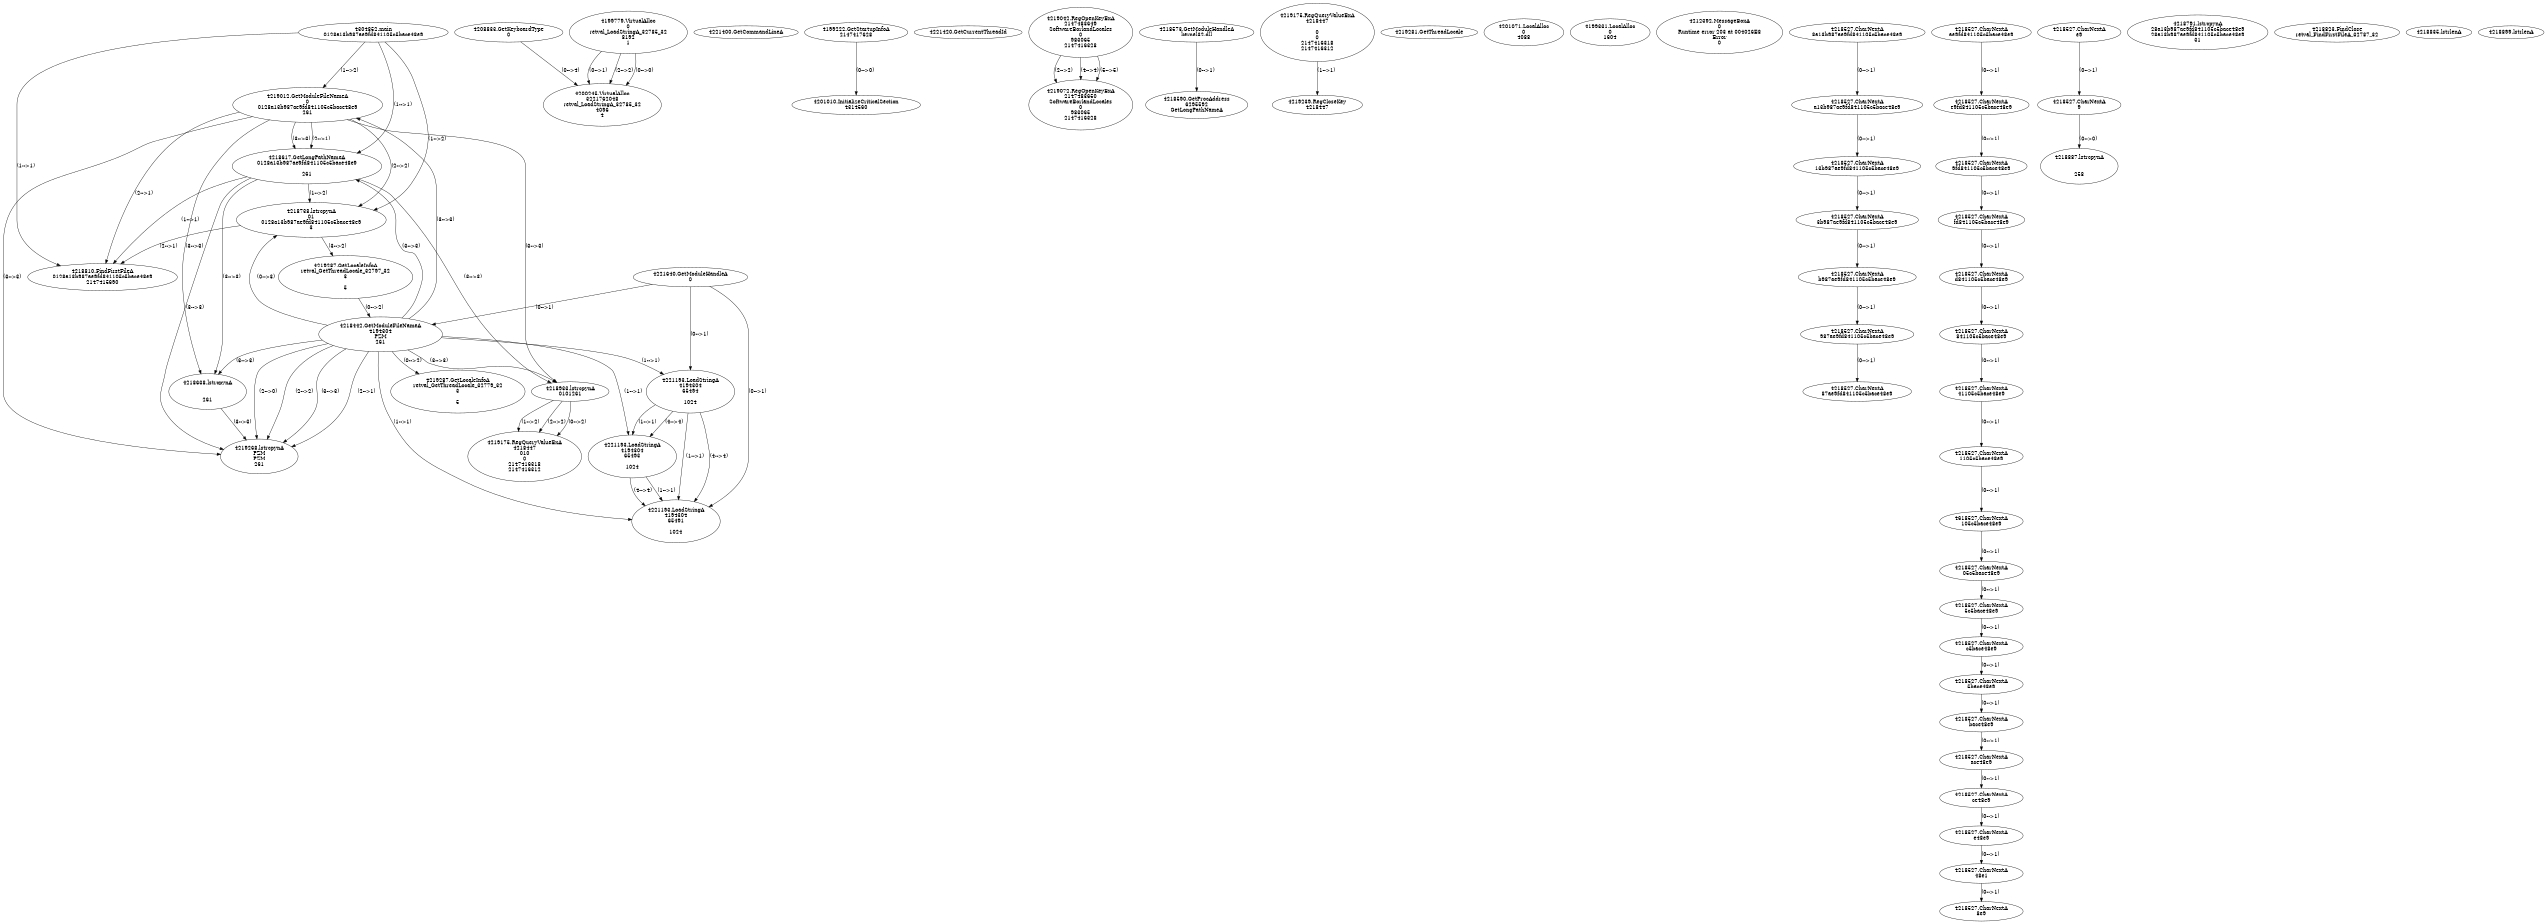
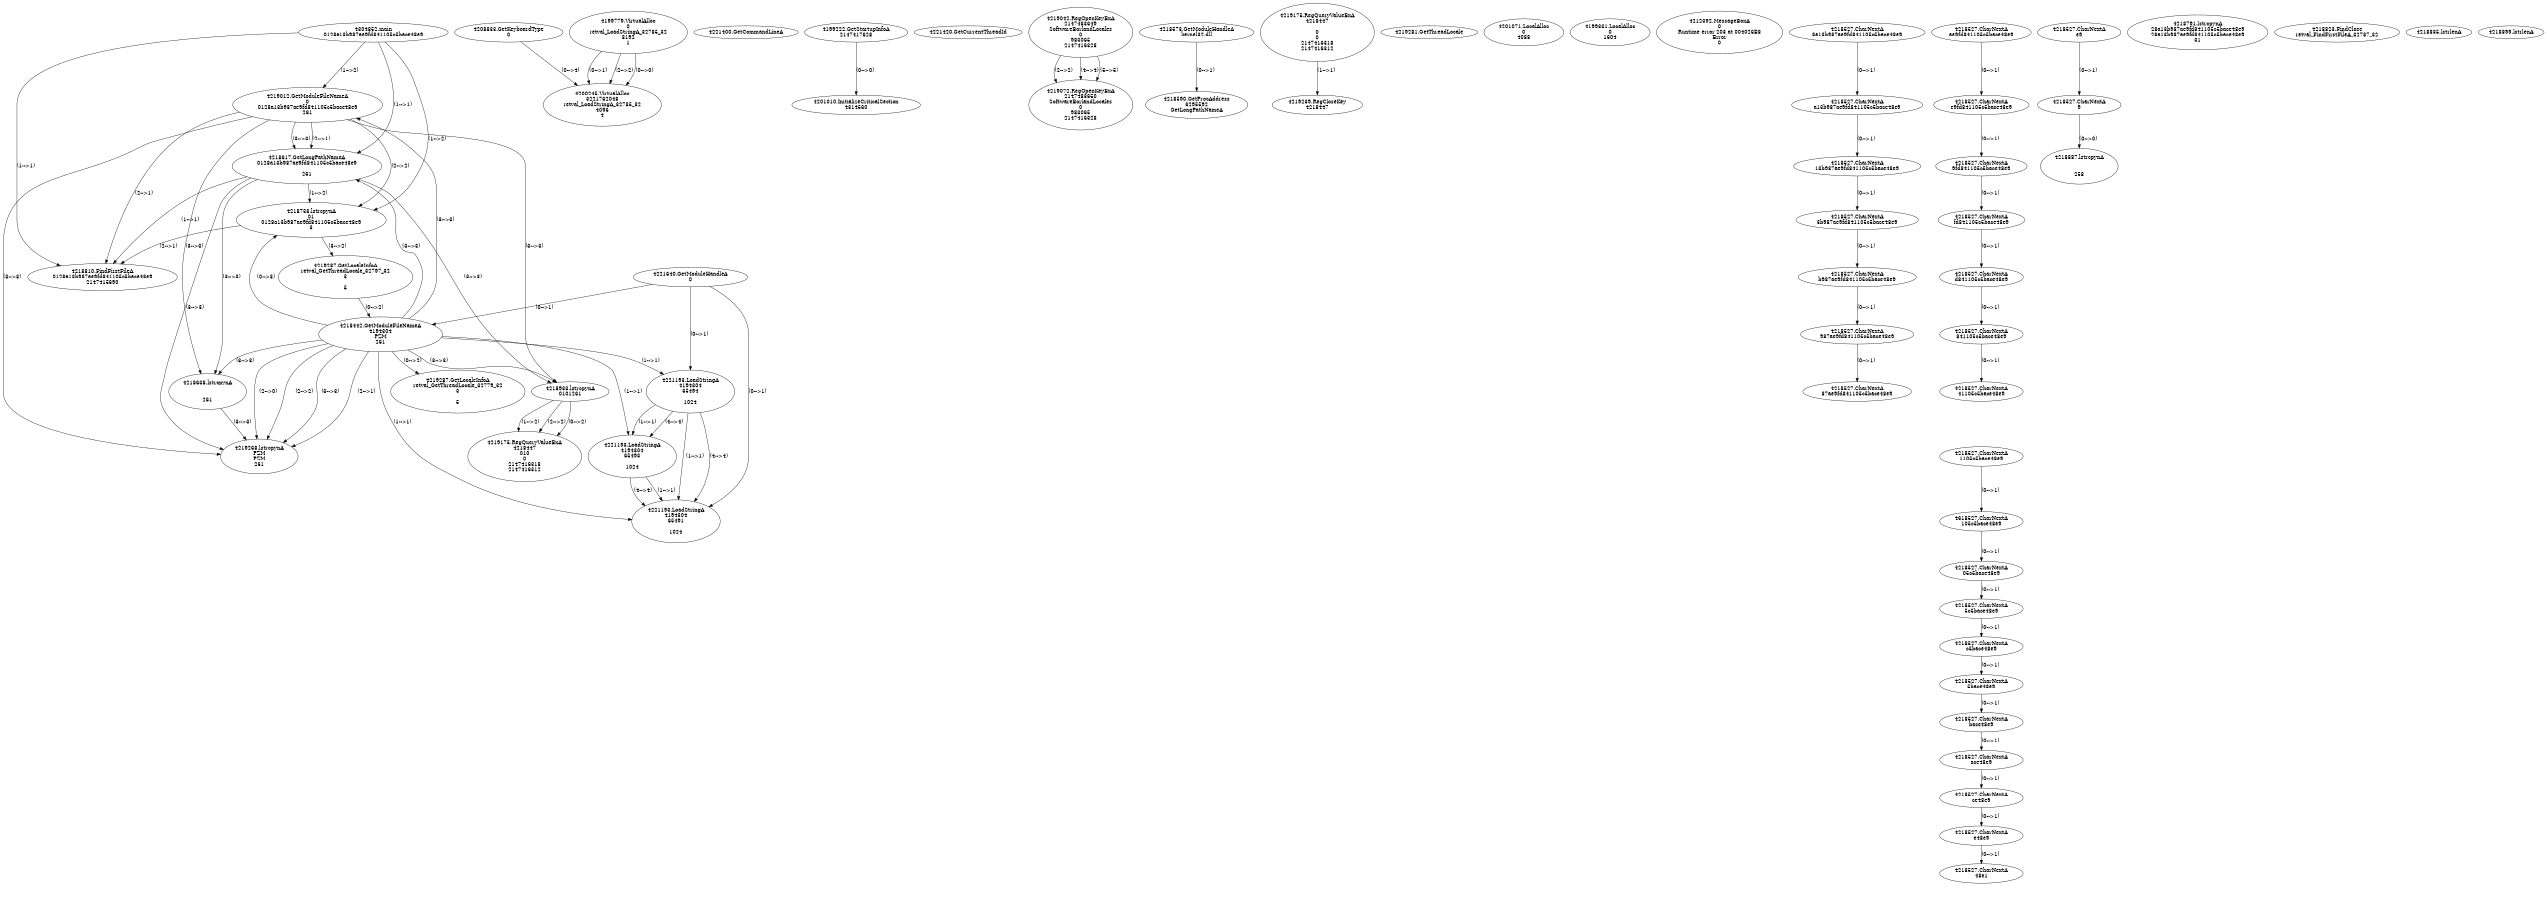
edge "4218527.CharNextA 41105c5bace48e9" -> "4218527.CharNextA 1105c5bace48e9": removed, label "(0-->1)"
node "4218527.CharNextA 8e9": removed
